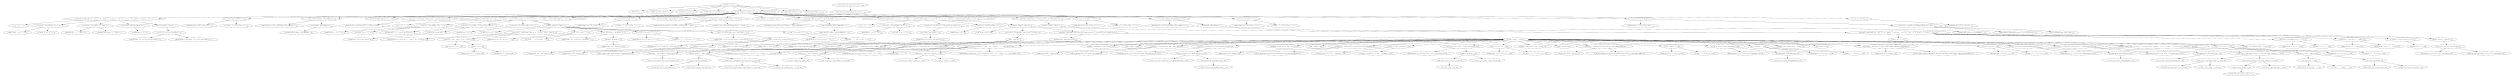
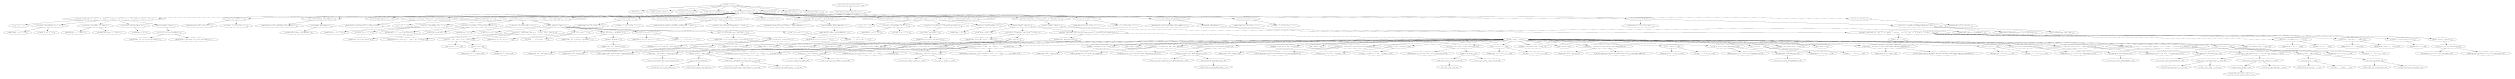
node "(IDENTIFIER,child,ANY child = item(i))": added
